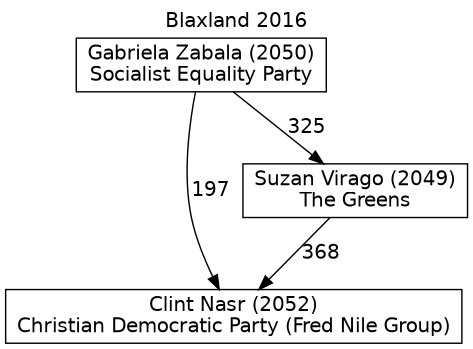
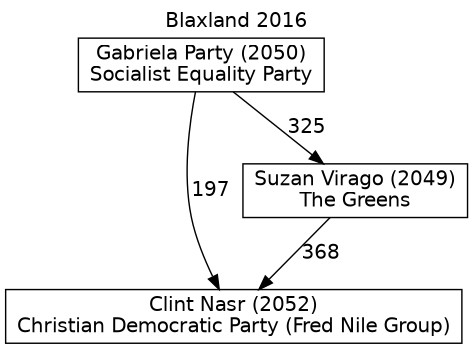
node "Gabriela Zabala (2050) Socialist Equality Party": label "Gabriela Zabala (2050) Socialist Equality Party" -> "Gabriela Party (2050) Socialist Equality Party"
